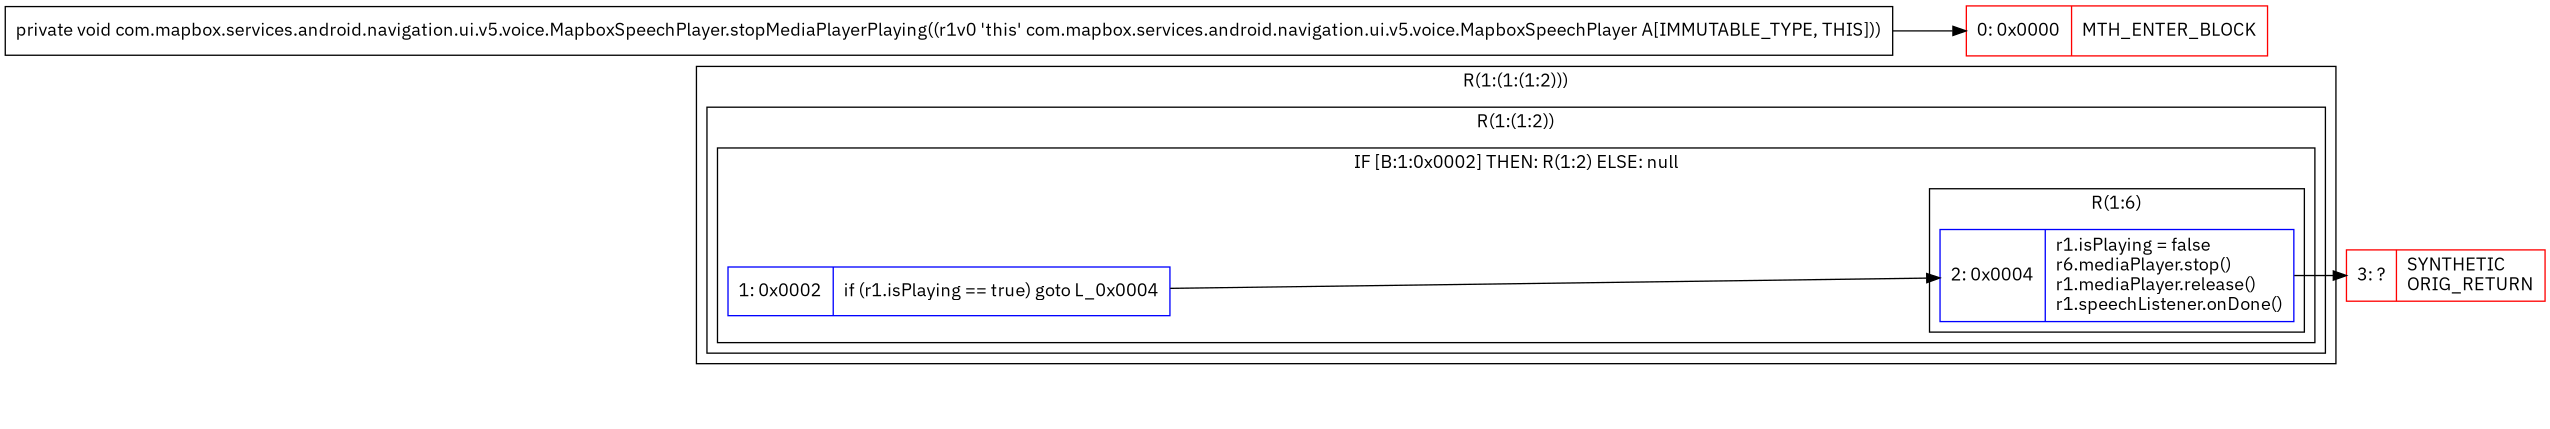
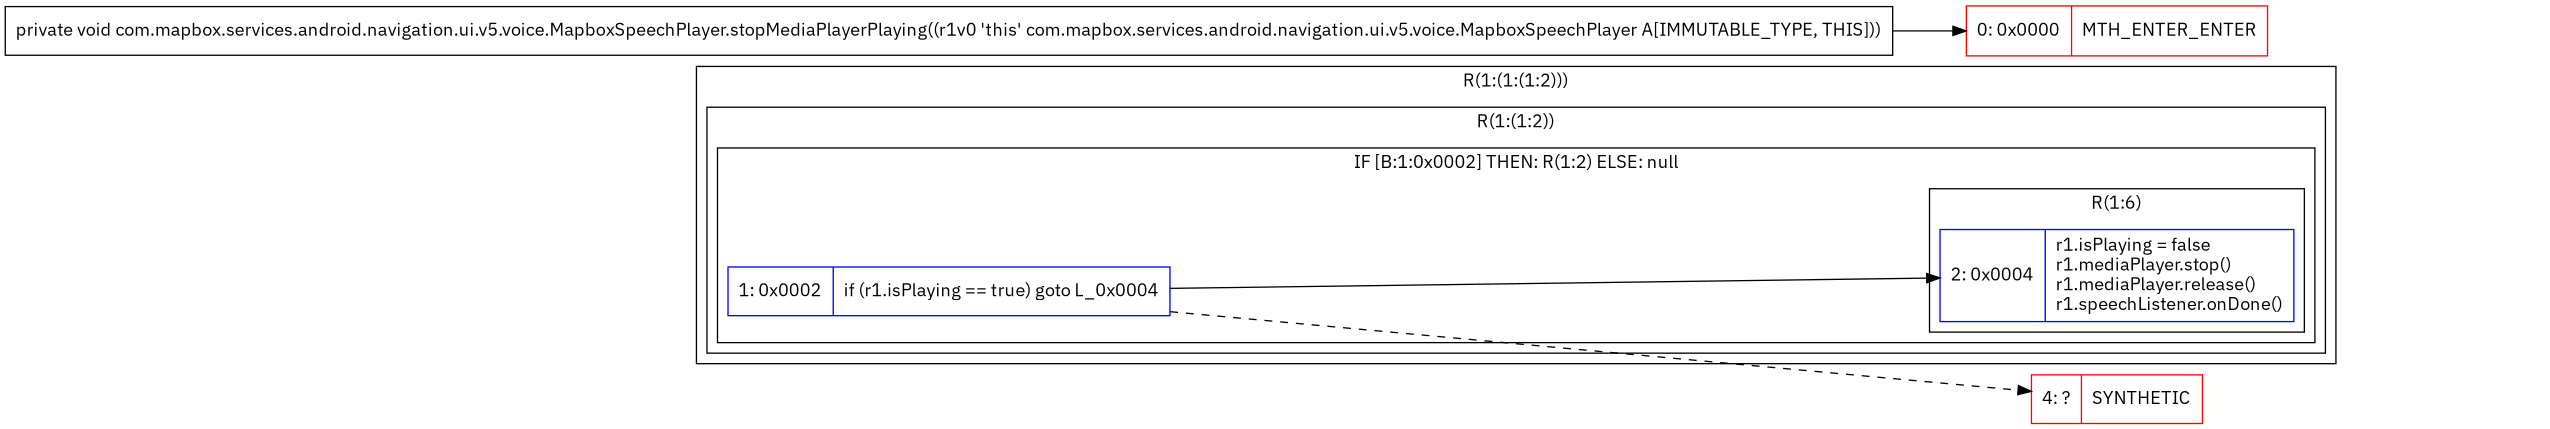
node "0: 0x0000": text "MTH_ENTER_BLOCK" -> "MTH_ENTER_ENTER"
node "2: 0x0004": text "r6.mediaPlayer.stop()" -> "r1.mediaPlayer.stop()"
node "3: ?": removed
node "4: ?": added
